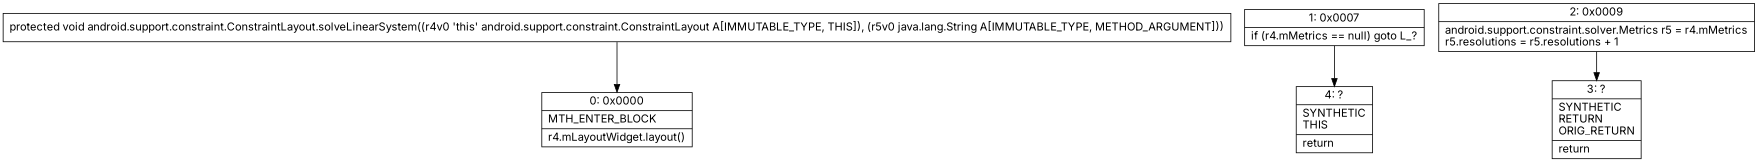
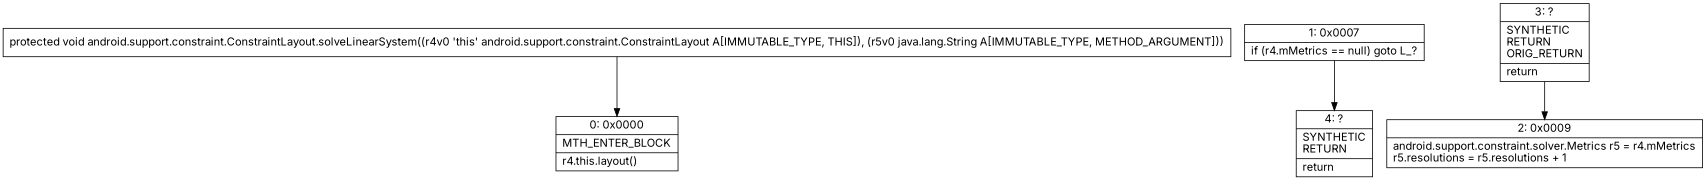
edge "2: 0x0009" -> "3: ?": reversed
node "4: ?": text "THIS" -> "RETURN"
node "0: 0x0000": text "r4.mLayoutWidget.layout()" -> "r4.this.layout()"
